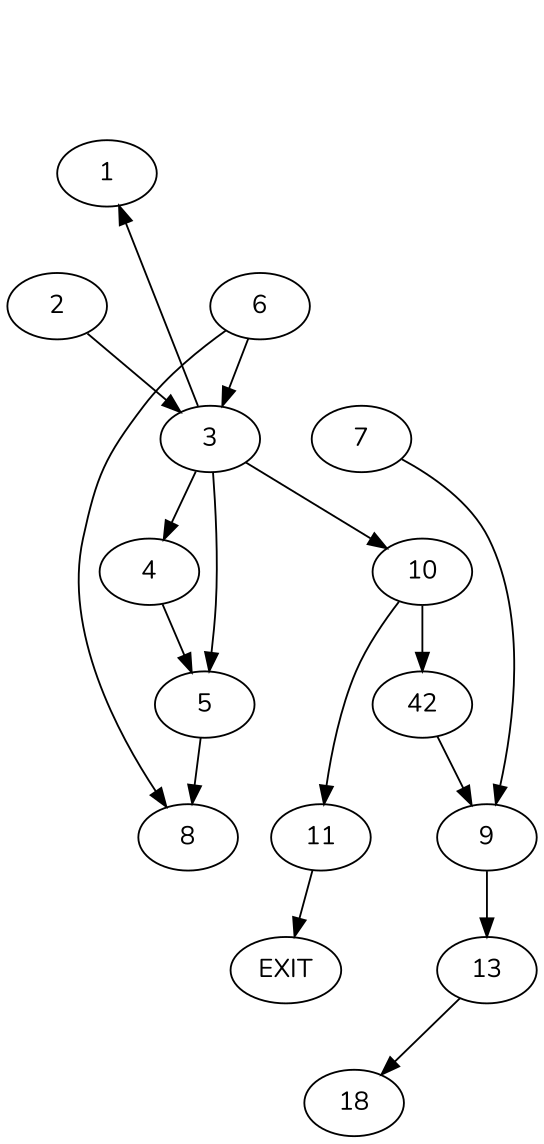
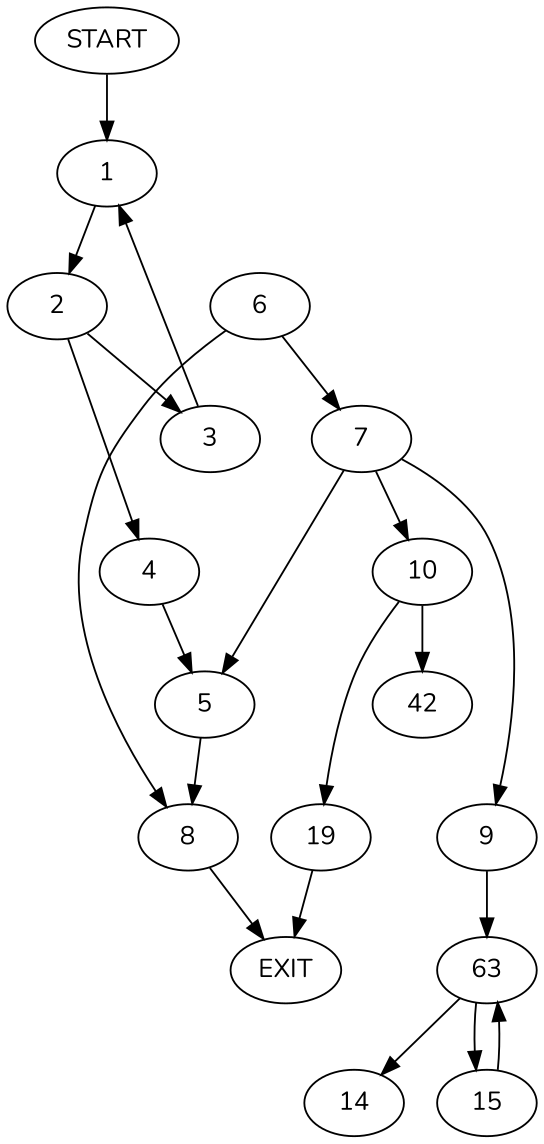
node "START": added
edge "1" -> "2": added
edge "6" -> "3": now "6" -> "7"
edge "3" -> "4": now "2" -> "4"
edge "3" -> "10": now "7" -> "10"
edge "3" -> "5": now "7" -> "5"
edge "42" -> "9": removed
node "11": label "11" -> "19"
edge "8" -> "EXIT": added
node "13": label "13" -> "63"
node "18": label "18" -> "14"
node "15": added
